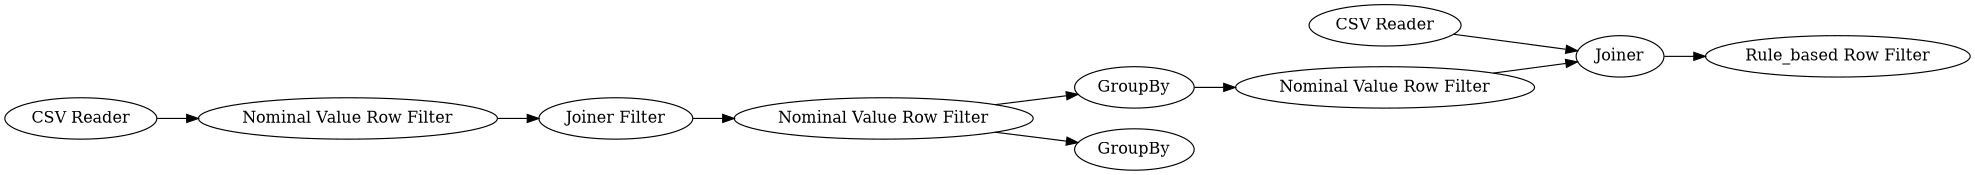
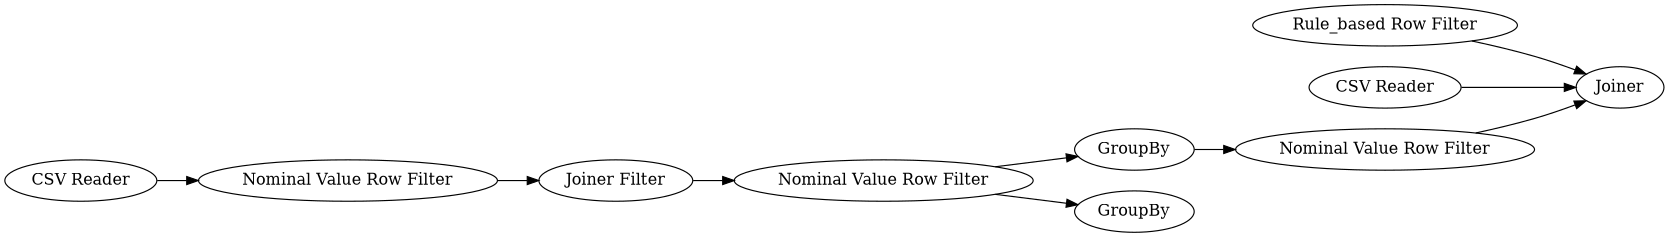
edge "Joiner" -> "Rule_based Row Filter": reversed
